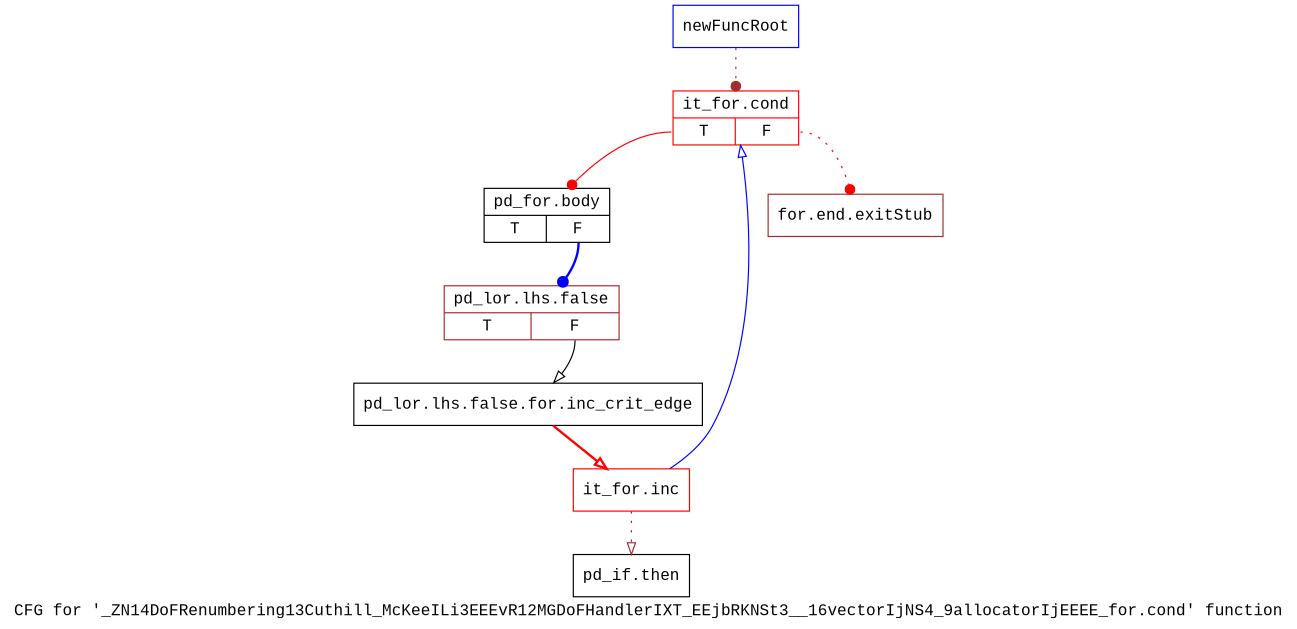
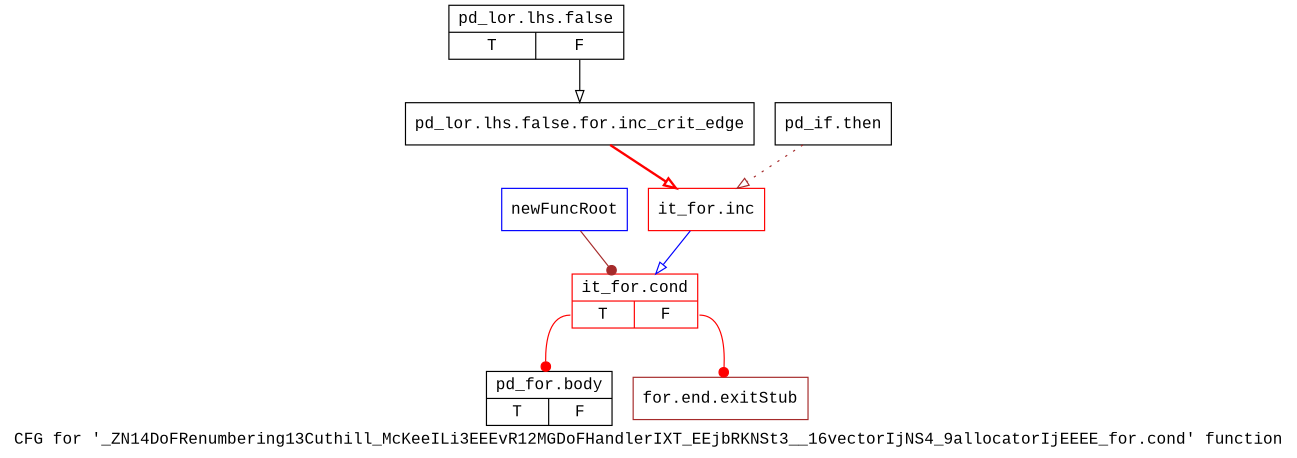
edge "newFuncRoot" -> "it_for.cond": style dotted -> solid
edge "it_for.cond" -> "for.end.exitStub": style dotted -> solid
edge "pd_for.body" -> "pd_lor.lhs.false": removed
node "pd_lor.lhs.false": color brown -> black
edge "it_for.inc" -> "pd_if.then": reversed
